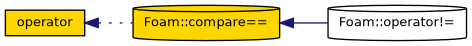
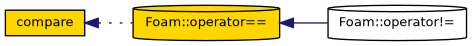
node "operator": label "operator" -> "compare"
node "Foam::compare==": label "Foam::compare==" -> "Foam::operator=="
